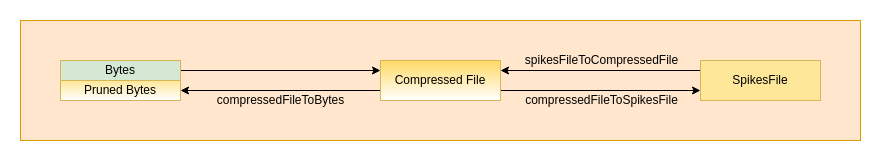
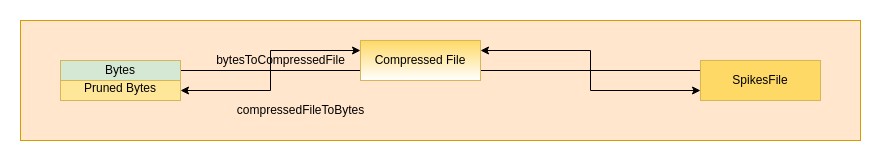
node "bytesToCompressedFile": added
node "spikesFileToCompressedFile": removed
node "Compressed File": moved (441, 81) -> (421, 61)
node "SpikesFile": fillcolor #ffe799 -> #ffd966
node "Pruned Bytes": removed
node "compressedFileToBytes": moved (281, 101) -> (301, 111)
node "compressedFileToSpikesFile": removed
